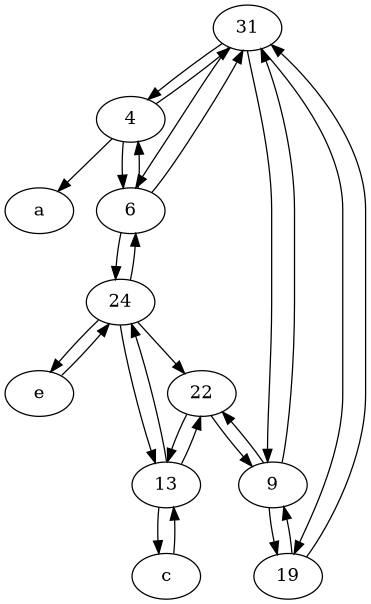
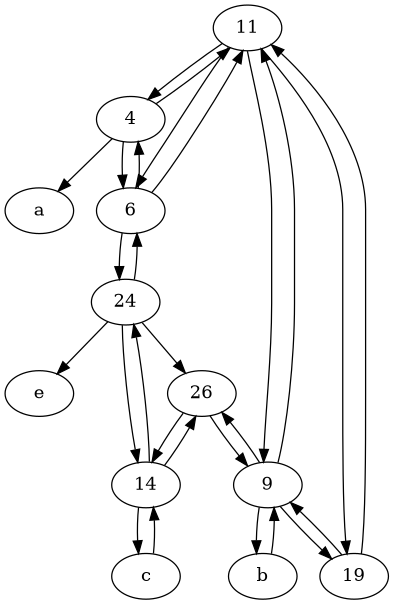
node "31": label "31" -> "11"
edge "e" -> "24": removed
node "22": label "22" -> "26"
node "13": label "13" -> "14"
node "b": added
